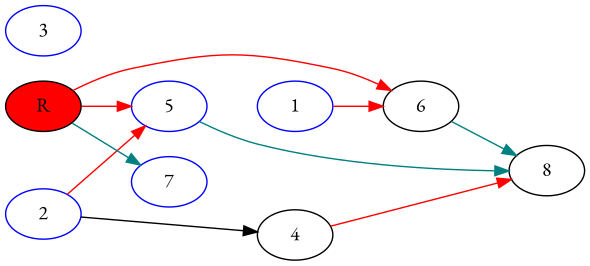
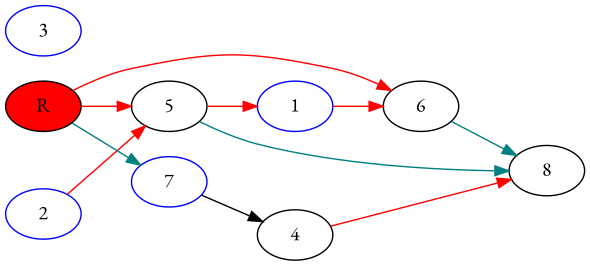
node "5": color blue -> black
edge "5" -> "1": added
edge "2" -> "4": now "7" -> "4"
